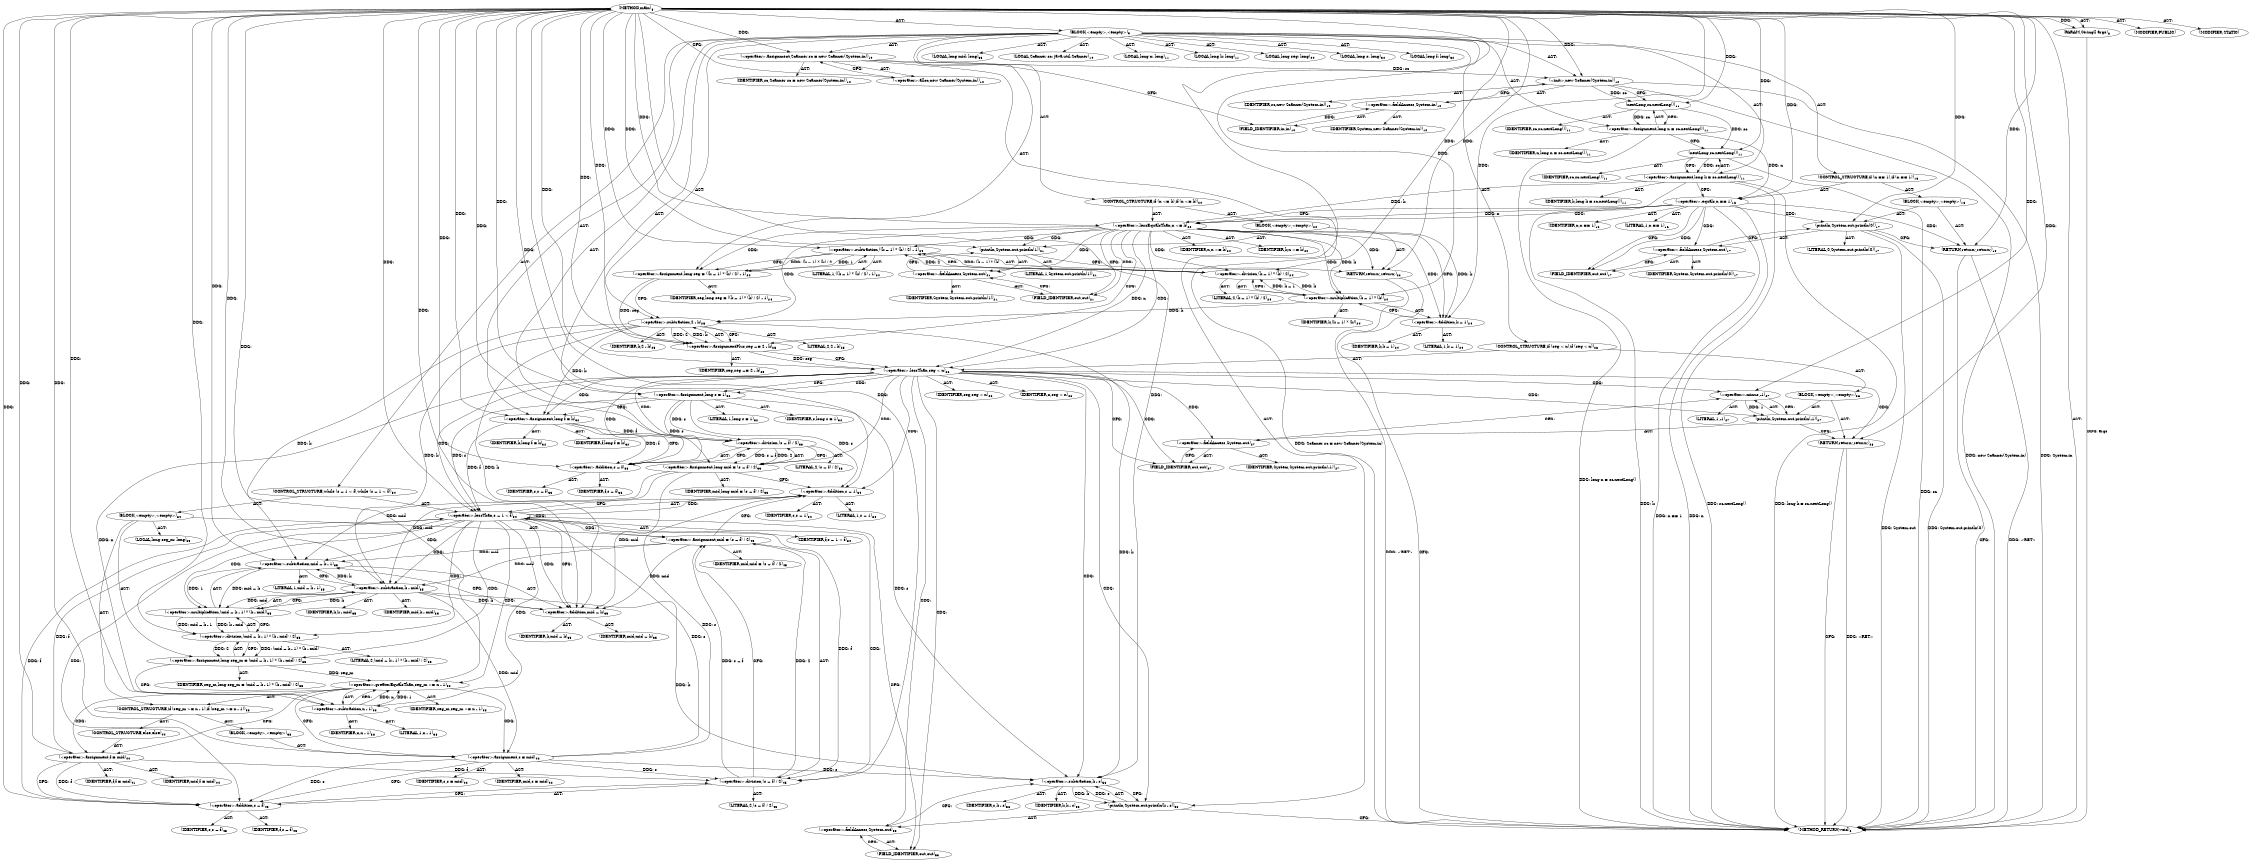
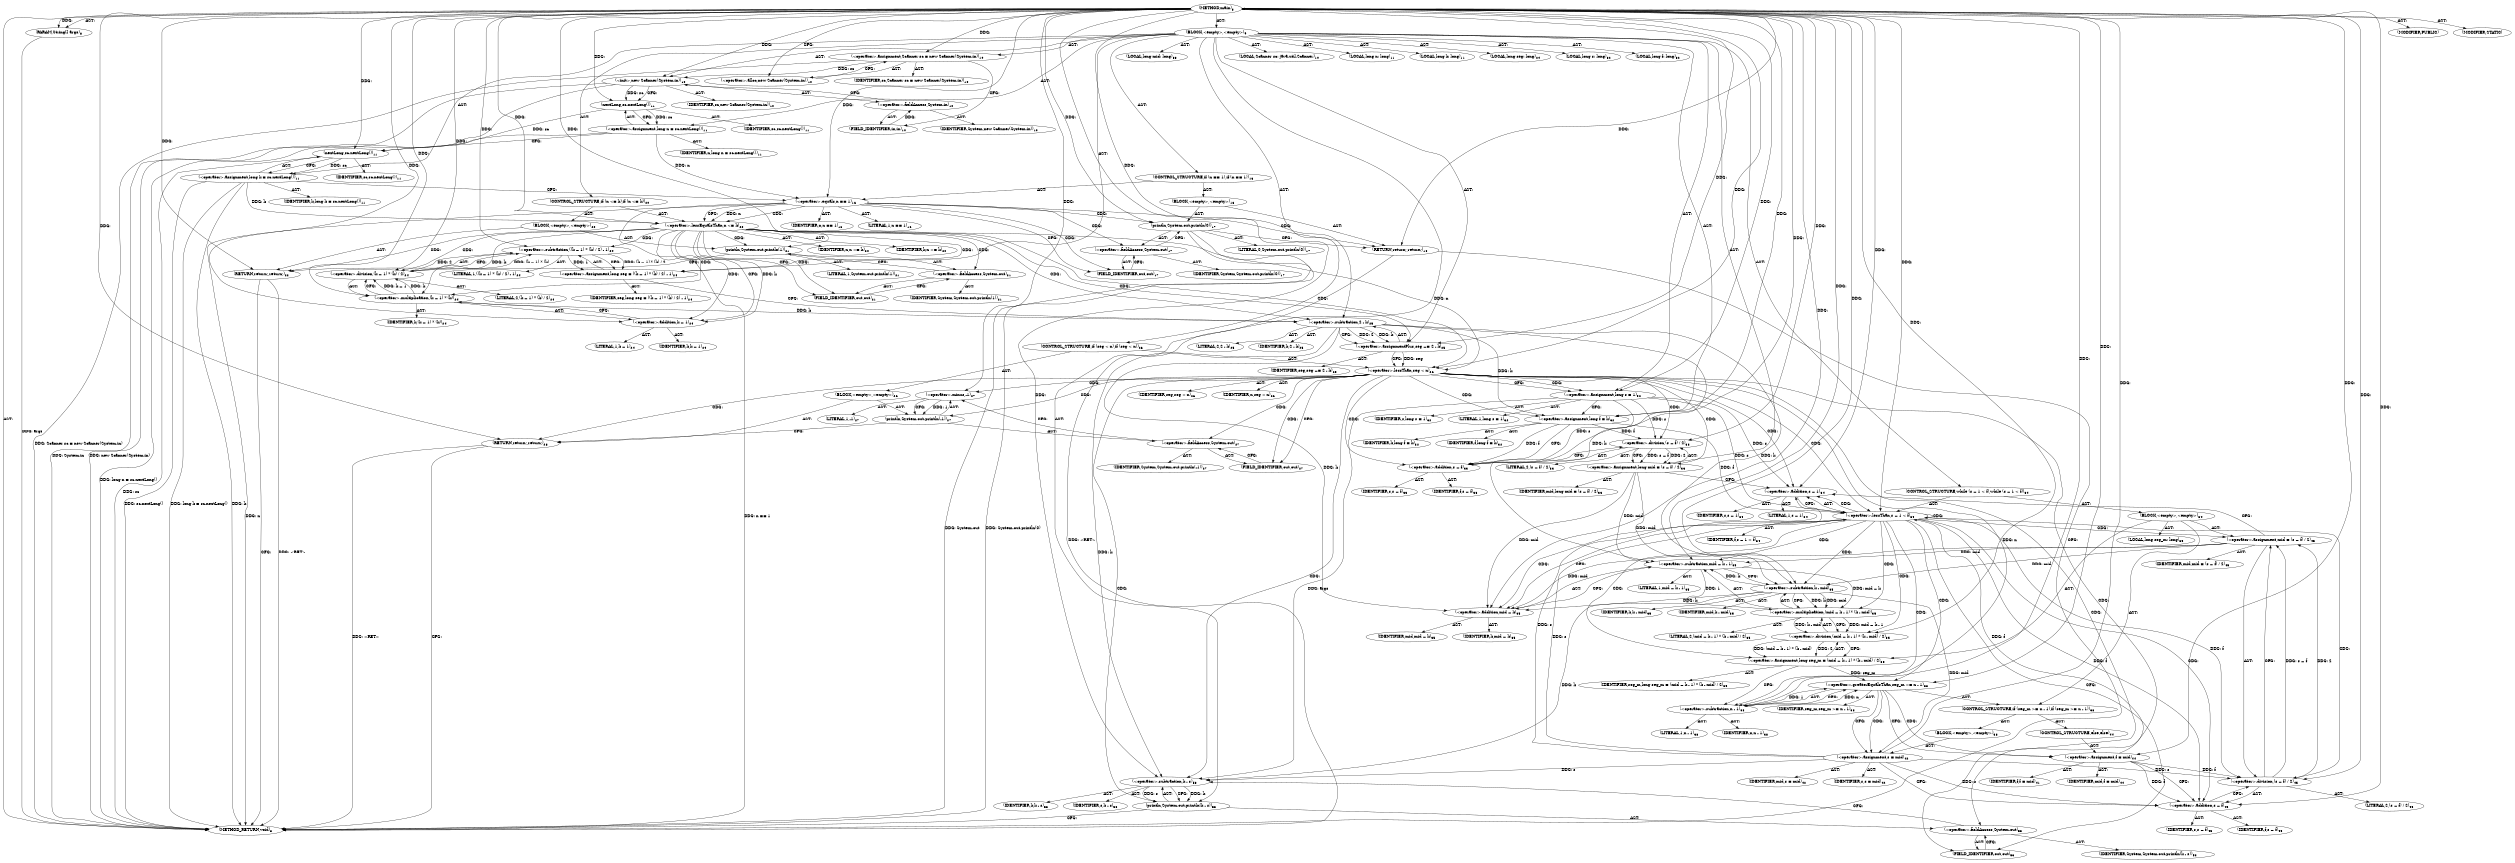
edge "(<operator>.assignment,long seg = ((k + 1) * (k) / 2) - 1)" -> "(<operator>.assignmentPlus,seg += 2 - k)": removed, label "DDG: seg"
edge "(<operator>.assignment,long s = 1)" -> "(<operator>.subtraction,k - s)": label "DDG: s" -> "DDG: args"
edge "(<operator>.division,(mid + k - 1) * (k - mid) / 2)" -> "(LITERAL,2,(mid + k - 1) * (k - mid) / 2)": now "(<operator>.multiplication,(mid + k - 1) * (k - mid))" -> "(LITERAL,2,(mid + k - 1) * (k - mid) / 2)"
node "(IDENTIFIER,System,System.out.println(k - s))": added
